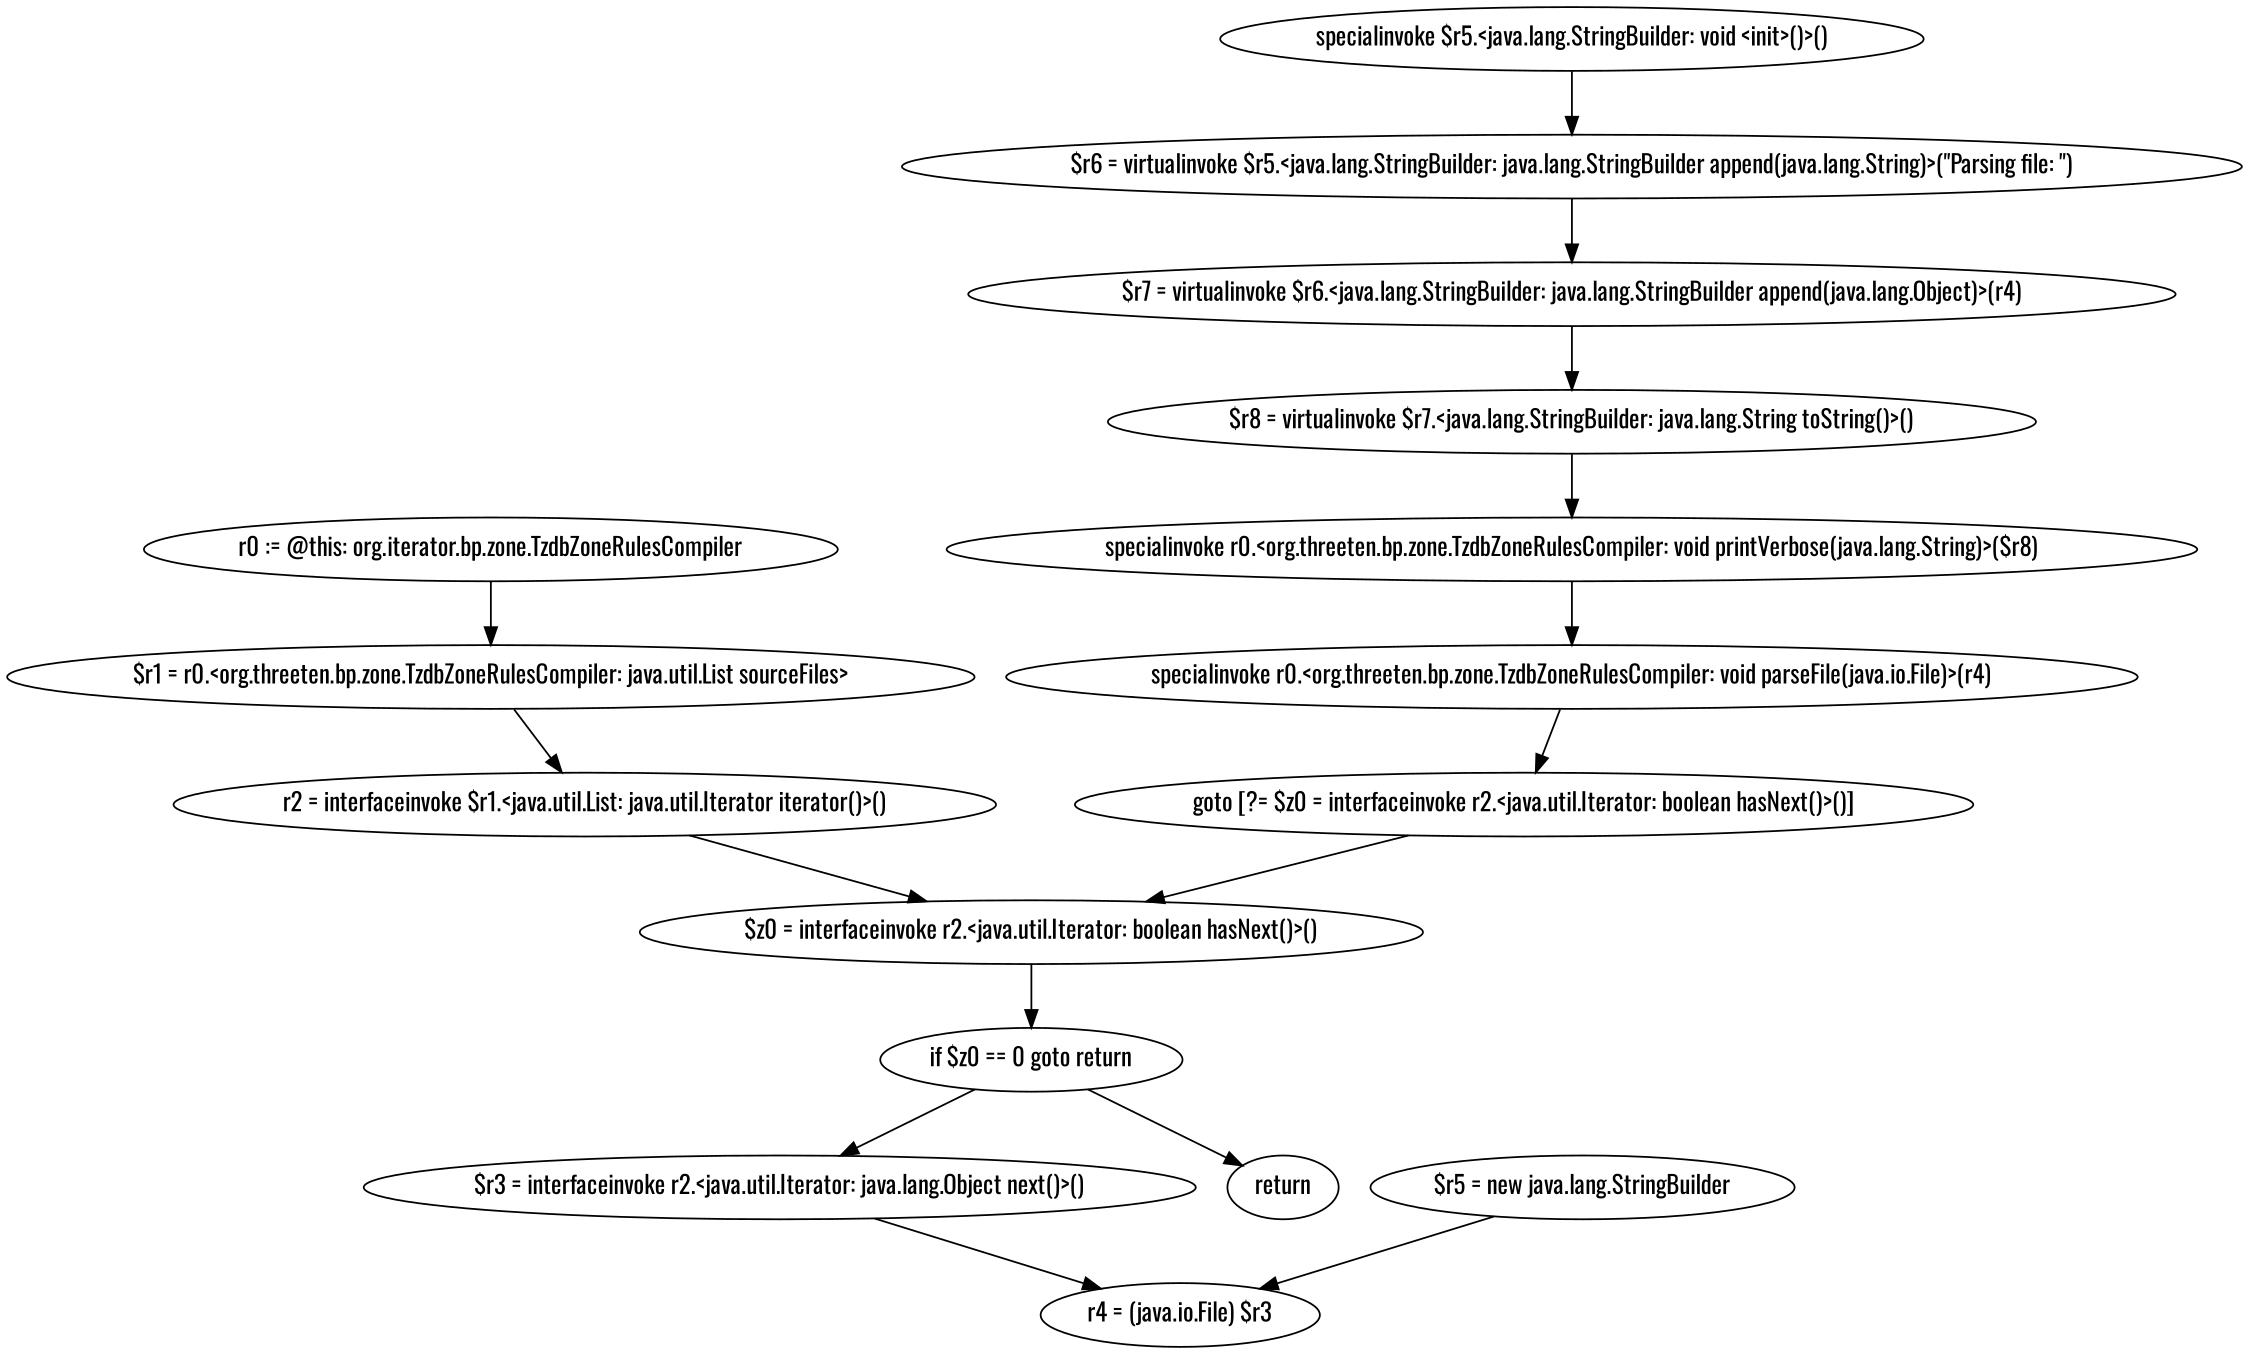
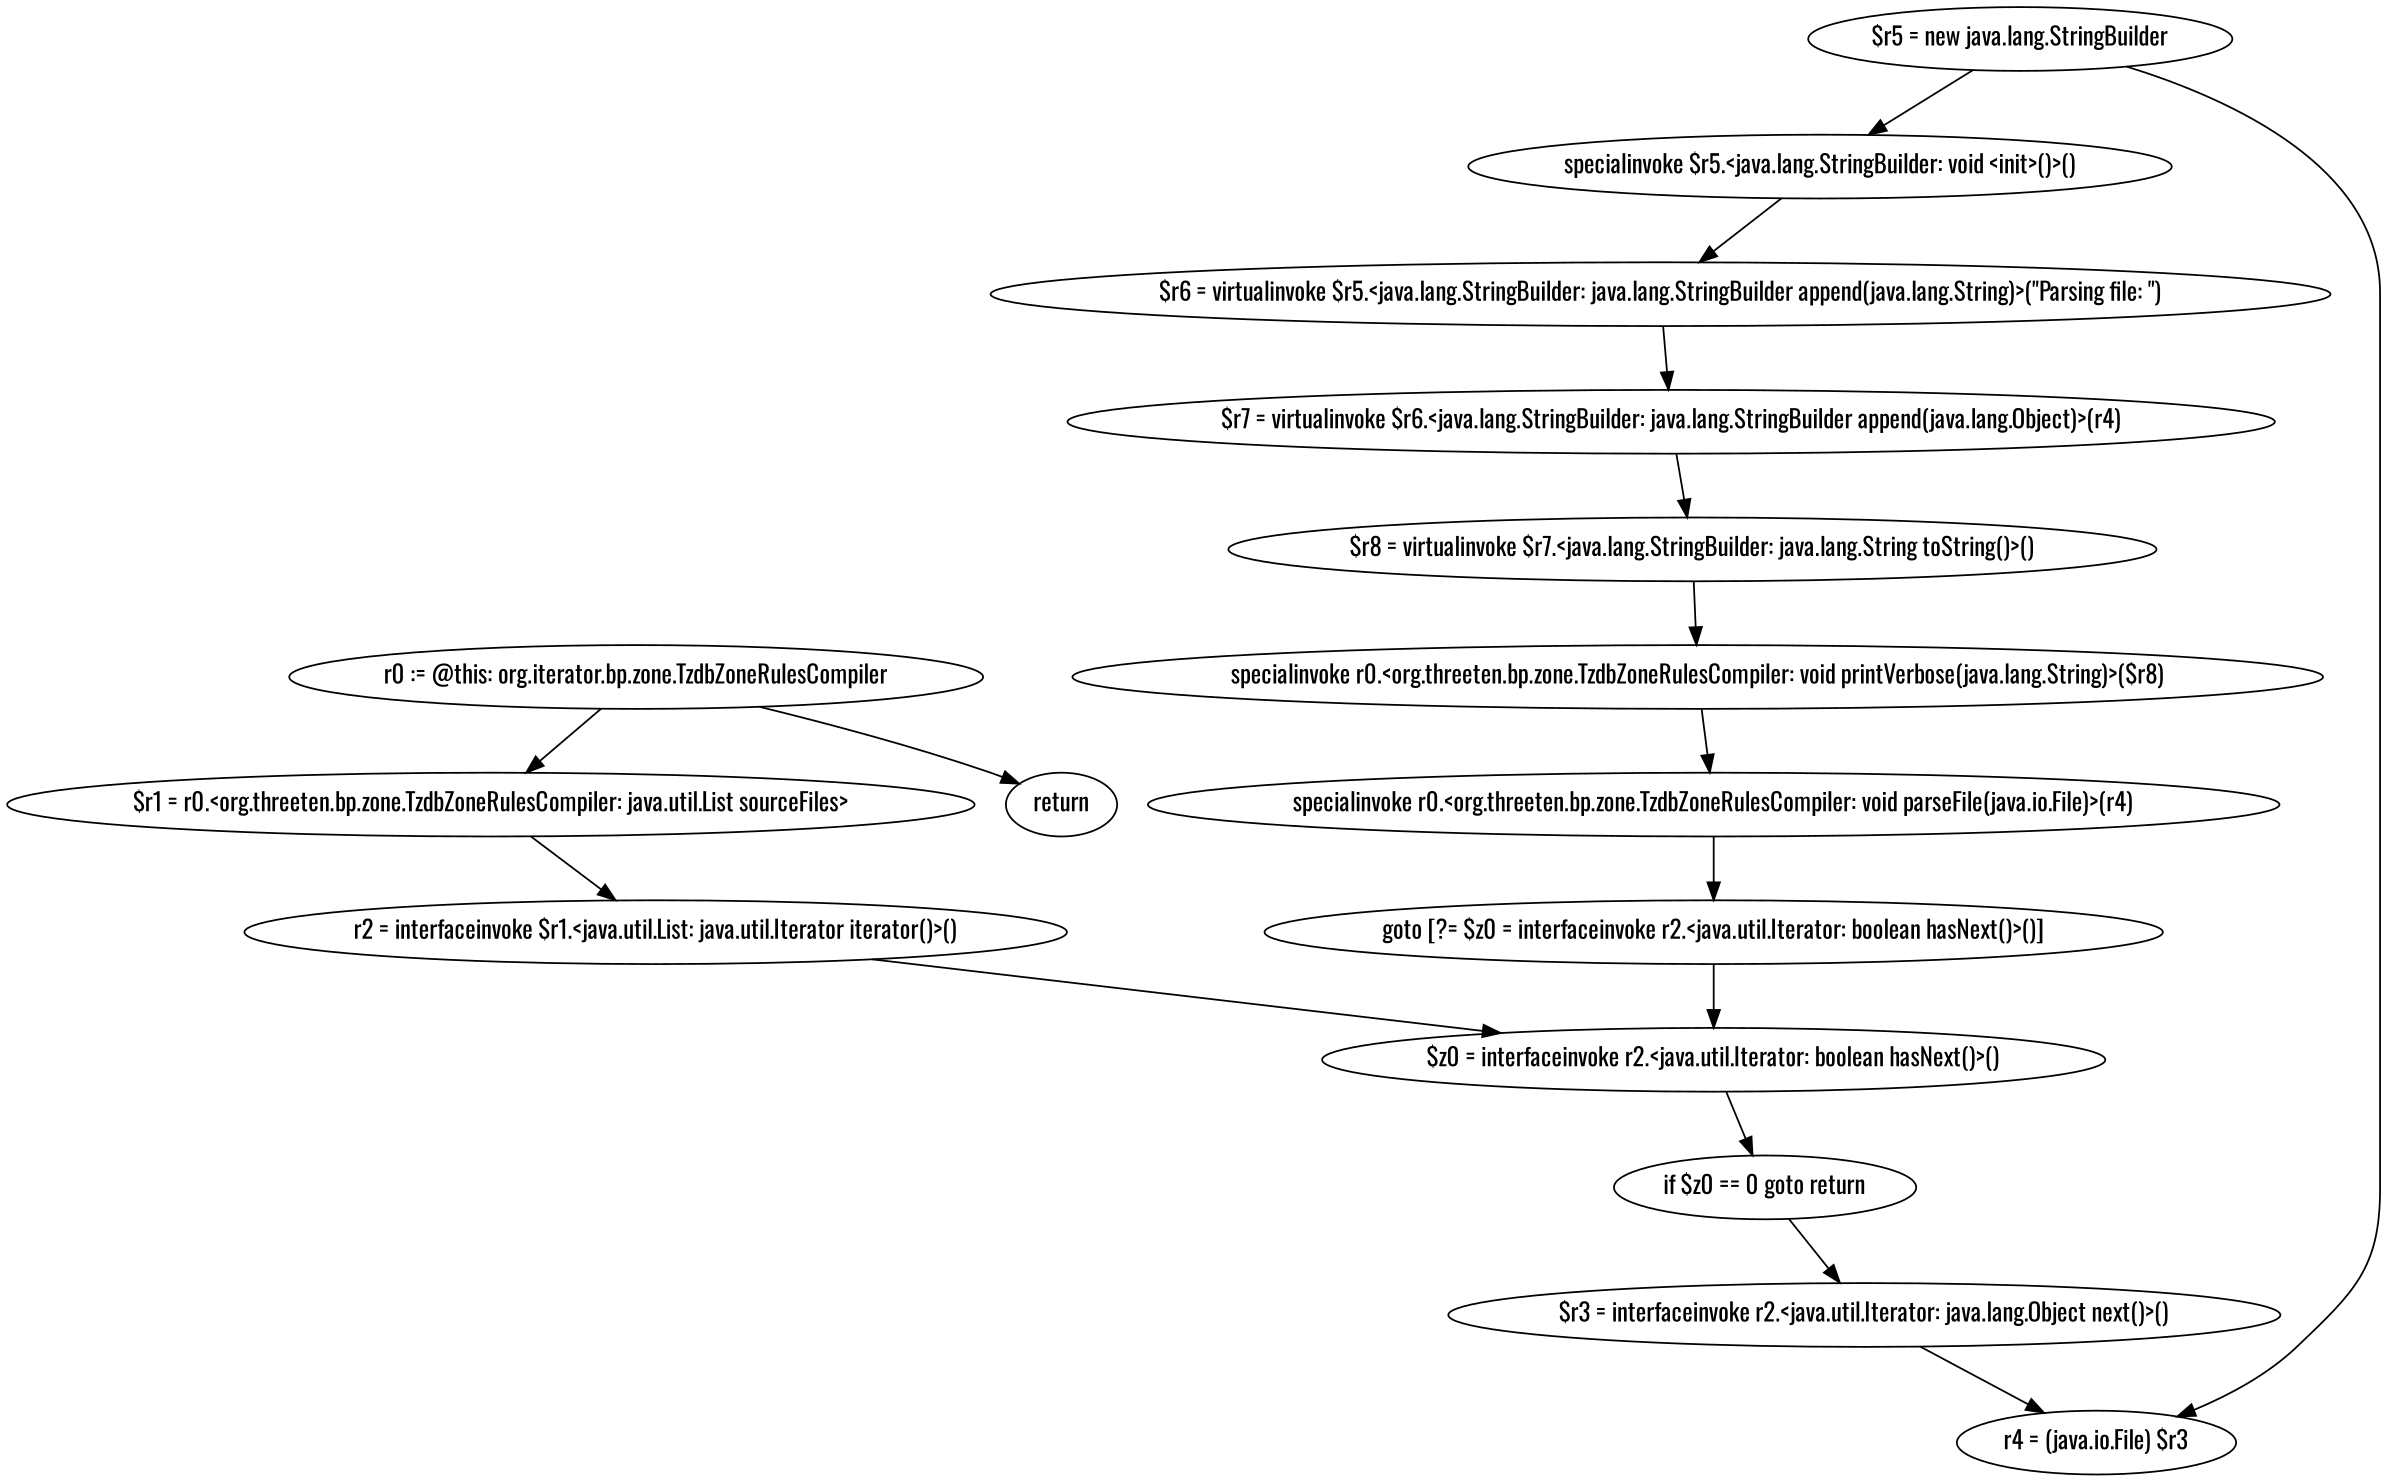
edge "$r5 = new java.lang.StringBuilder" -> "specialinvoke $r5.<java.lang.StringBuilder: void <init>()>()": added
edge "if $z0 == 0 goto return" -> "return": now "r0 := @this: org.iterator.bp.zone.TzdbZoneRulesCompiler" -> "return"
